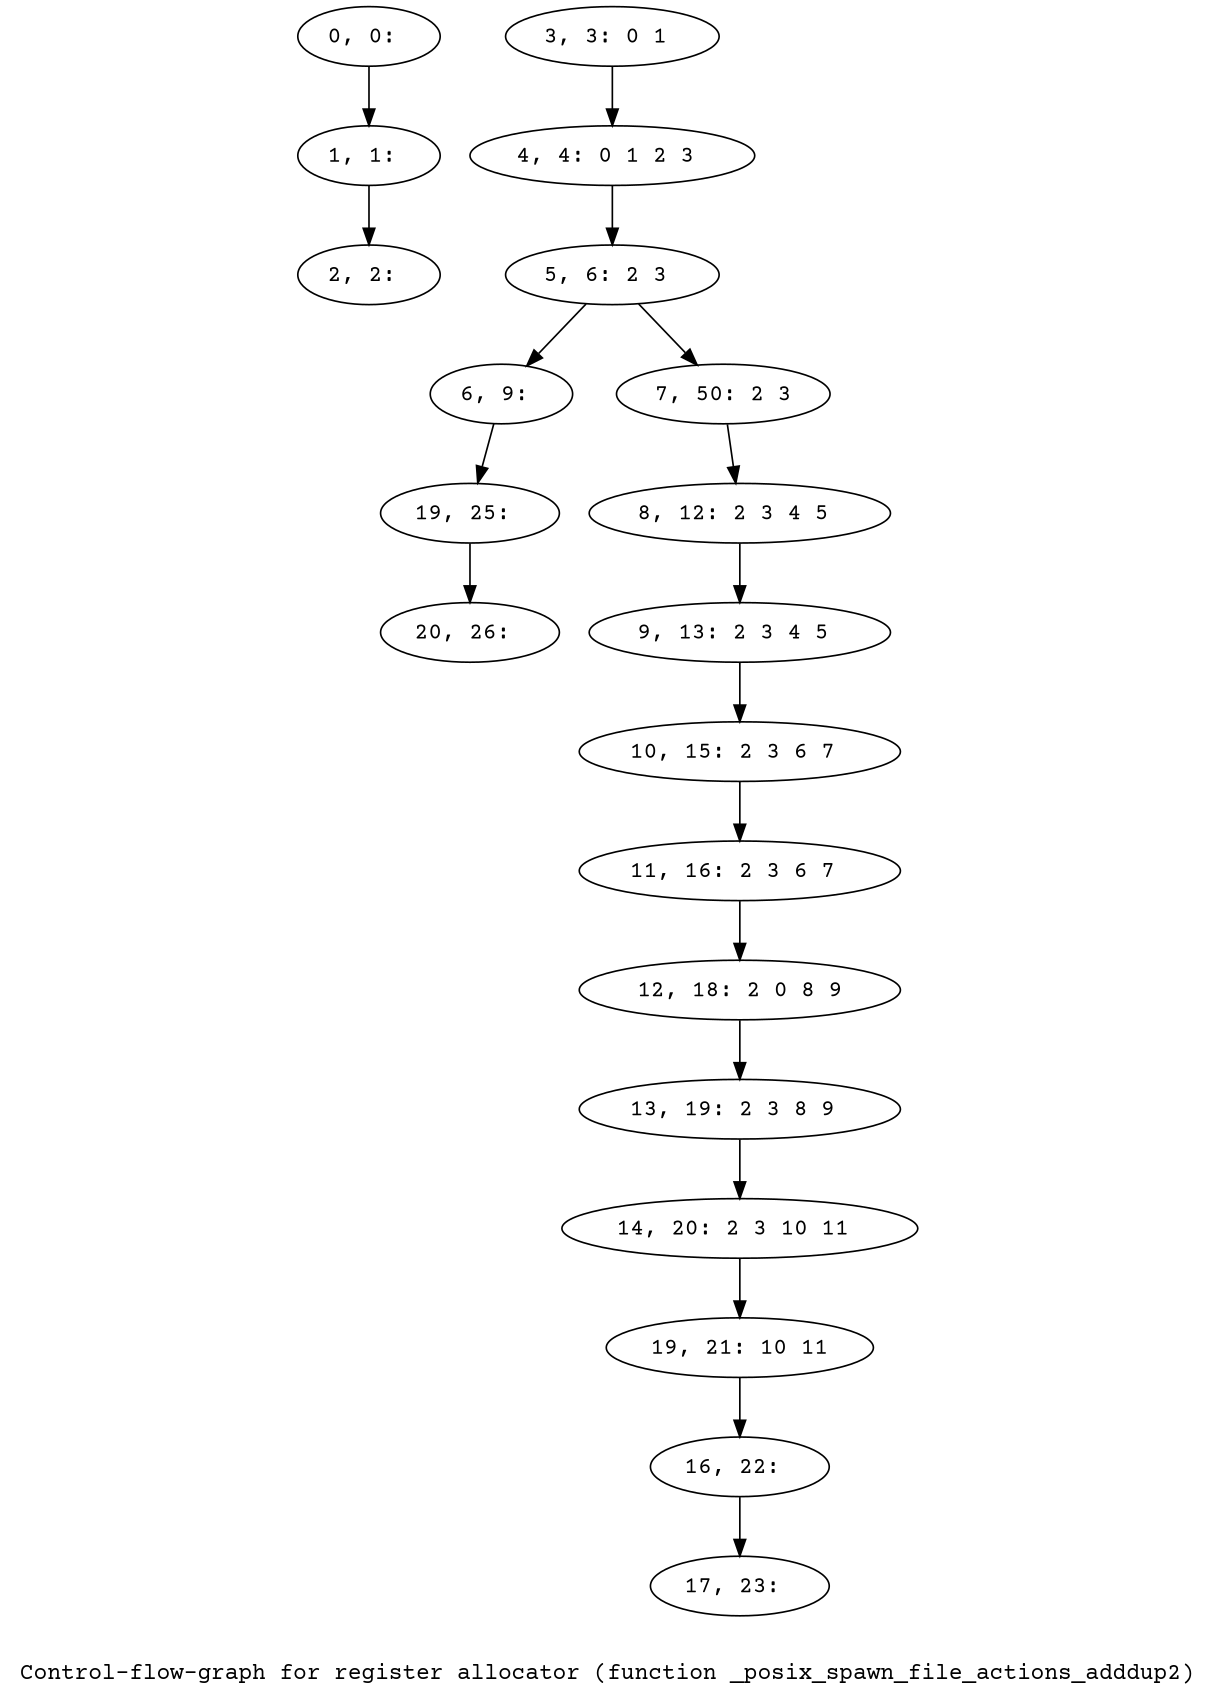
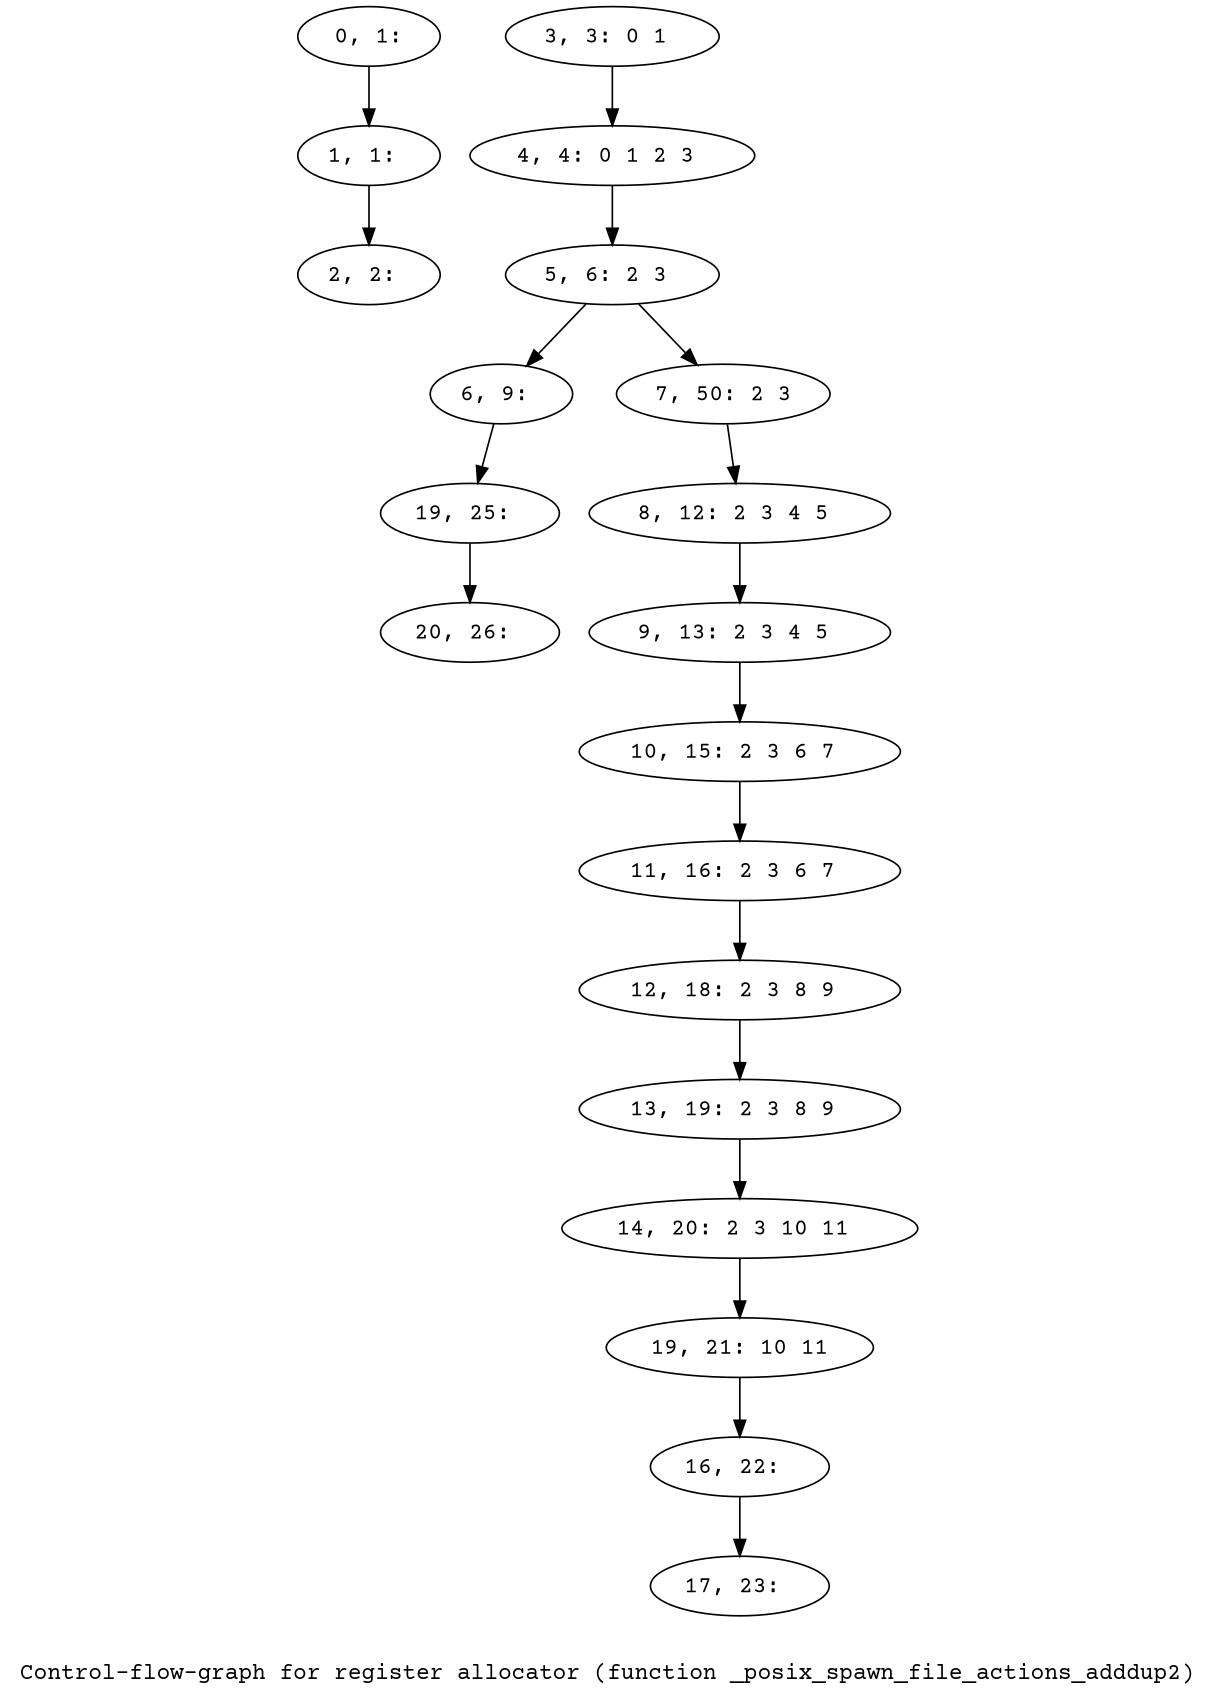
node "0, 0:": label "0, 0:" -> "0, 1:"
node "12, 18: 2 0 8 9": label "12, 18: 2 0 8 9" -> "12, 18: 2 3 8 9"
